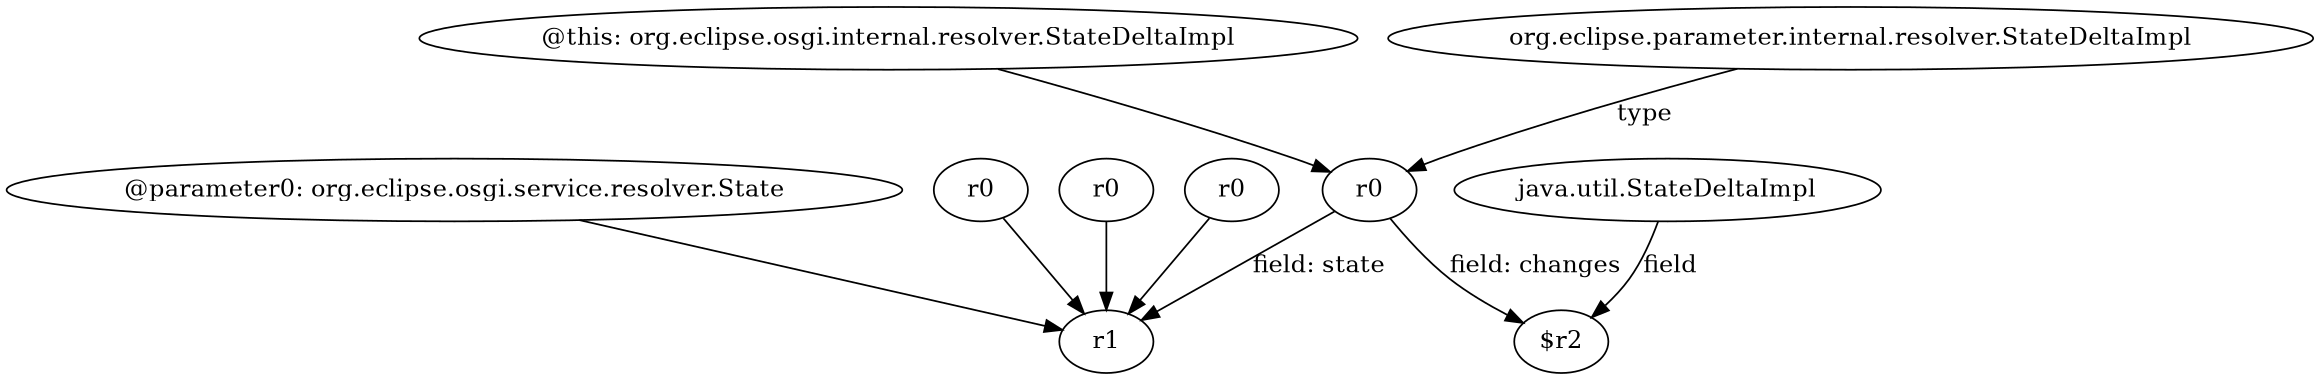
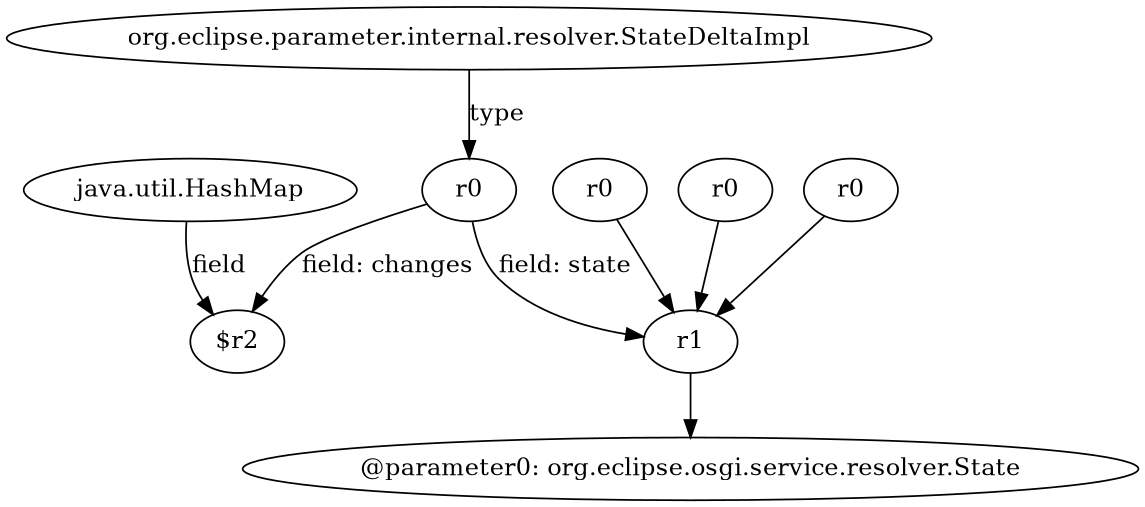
node "@this: org.eclipse.osgi.internal.resolver.StateDeltaImpl": removed
node "java.util.StateDeltaImpl": label "java.util.StateDeltaImpl" -> "java.util.HashMap"
edge "@parameter0: org.eclipse.osgi.service.resolver.State" -> "r1": reversed
